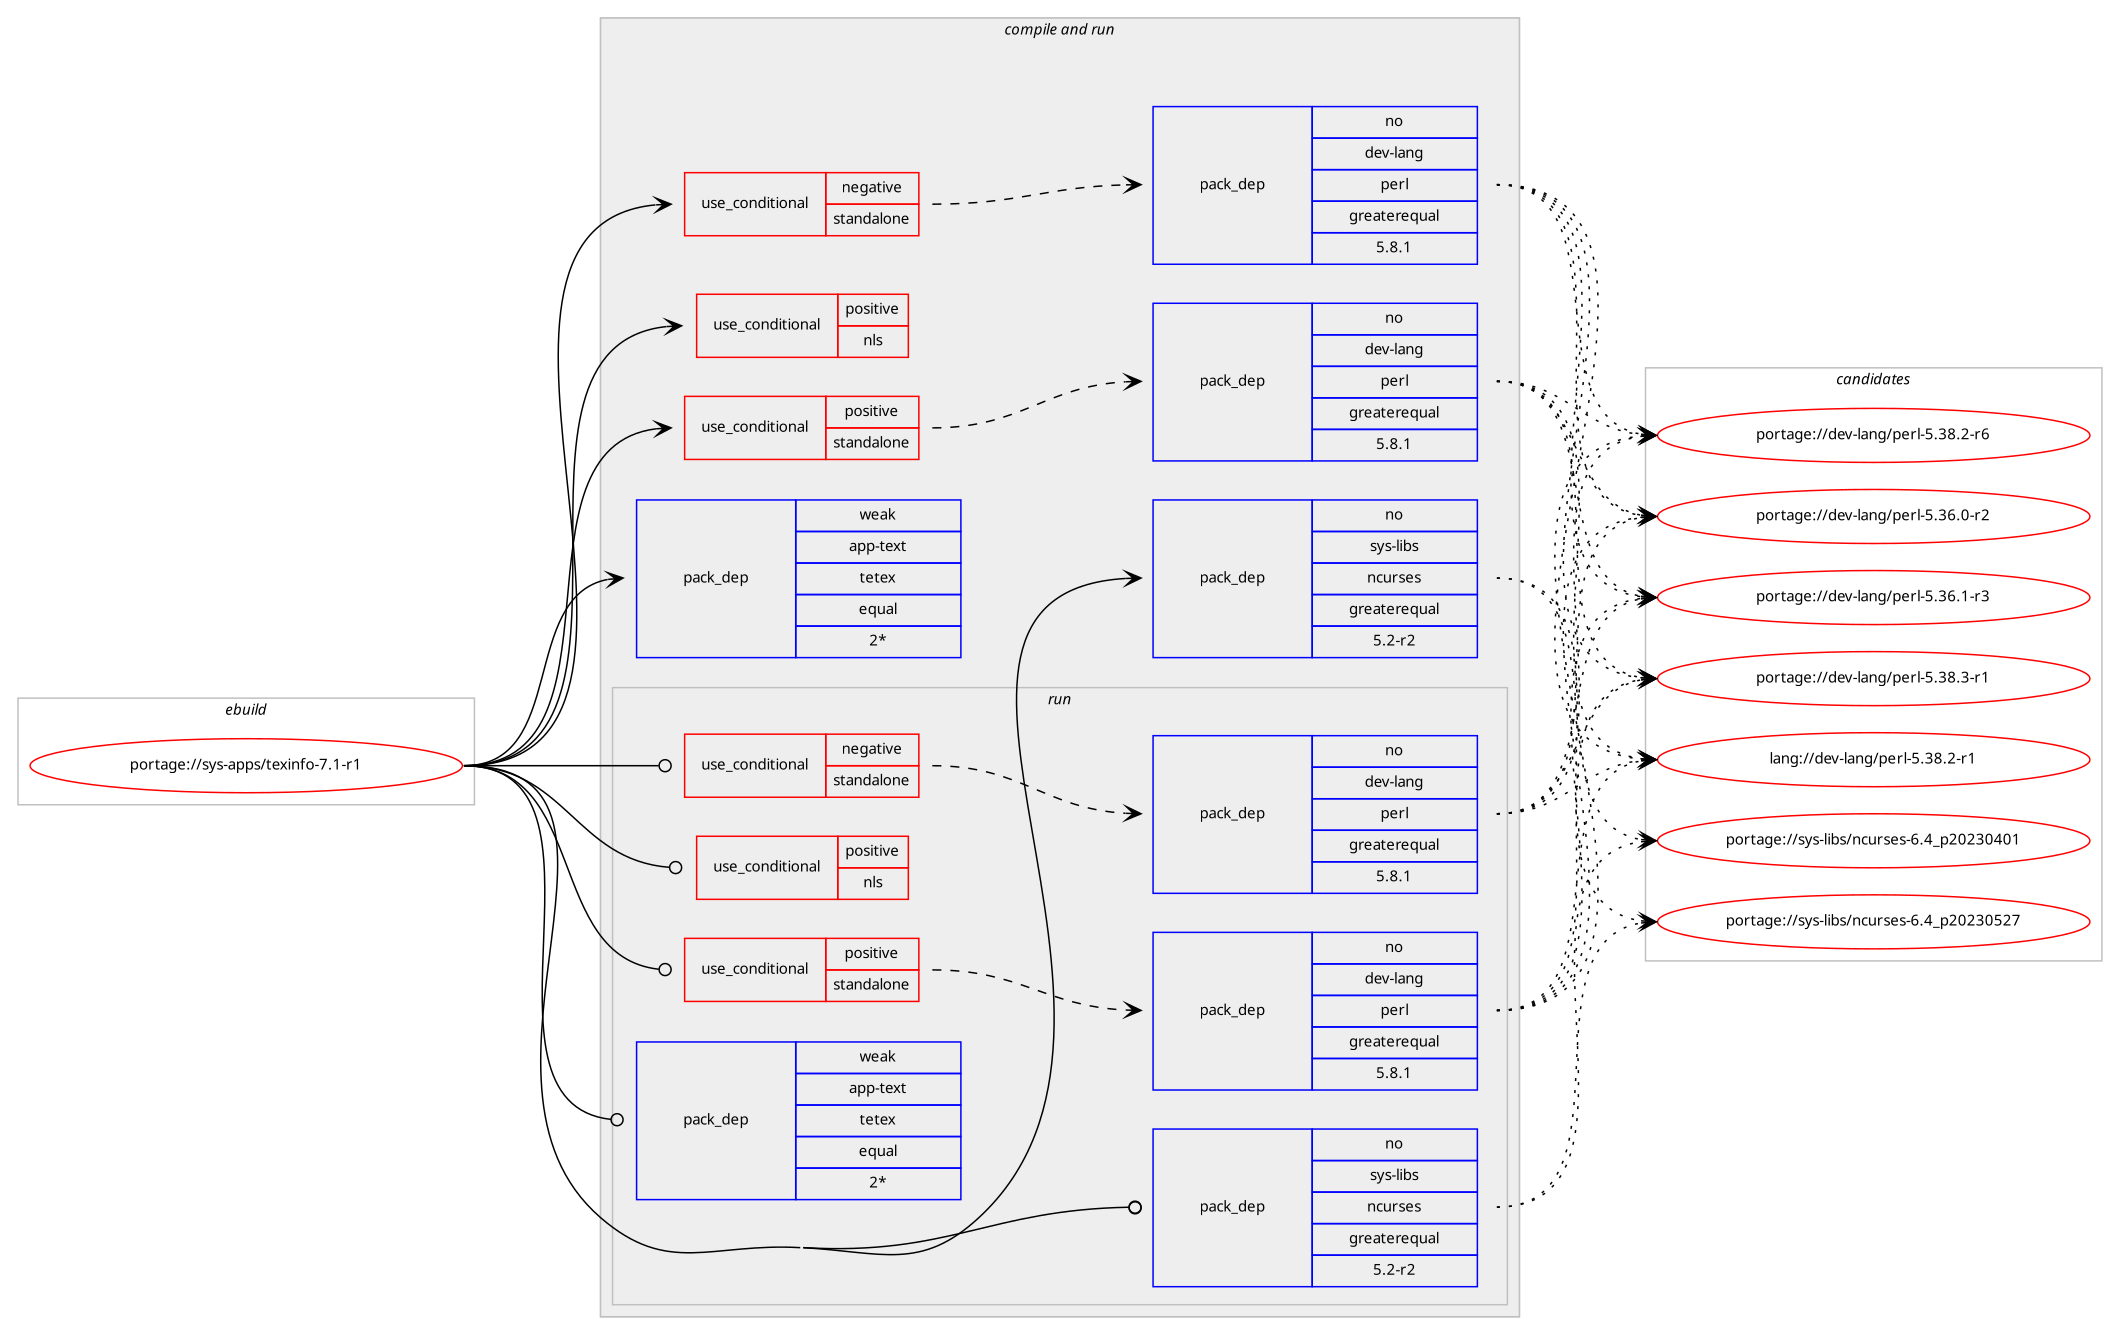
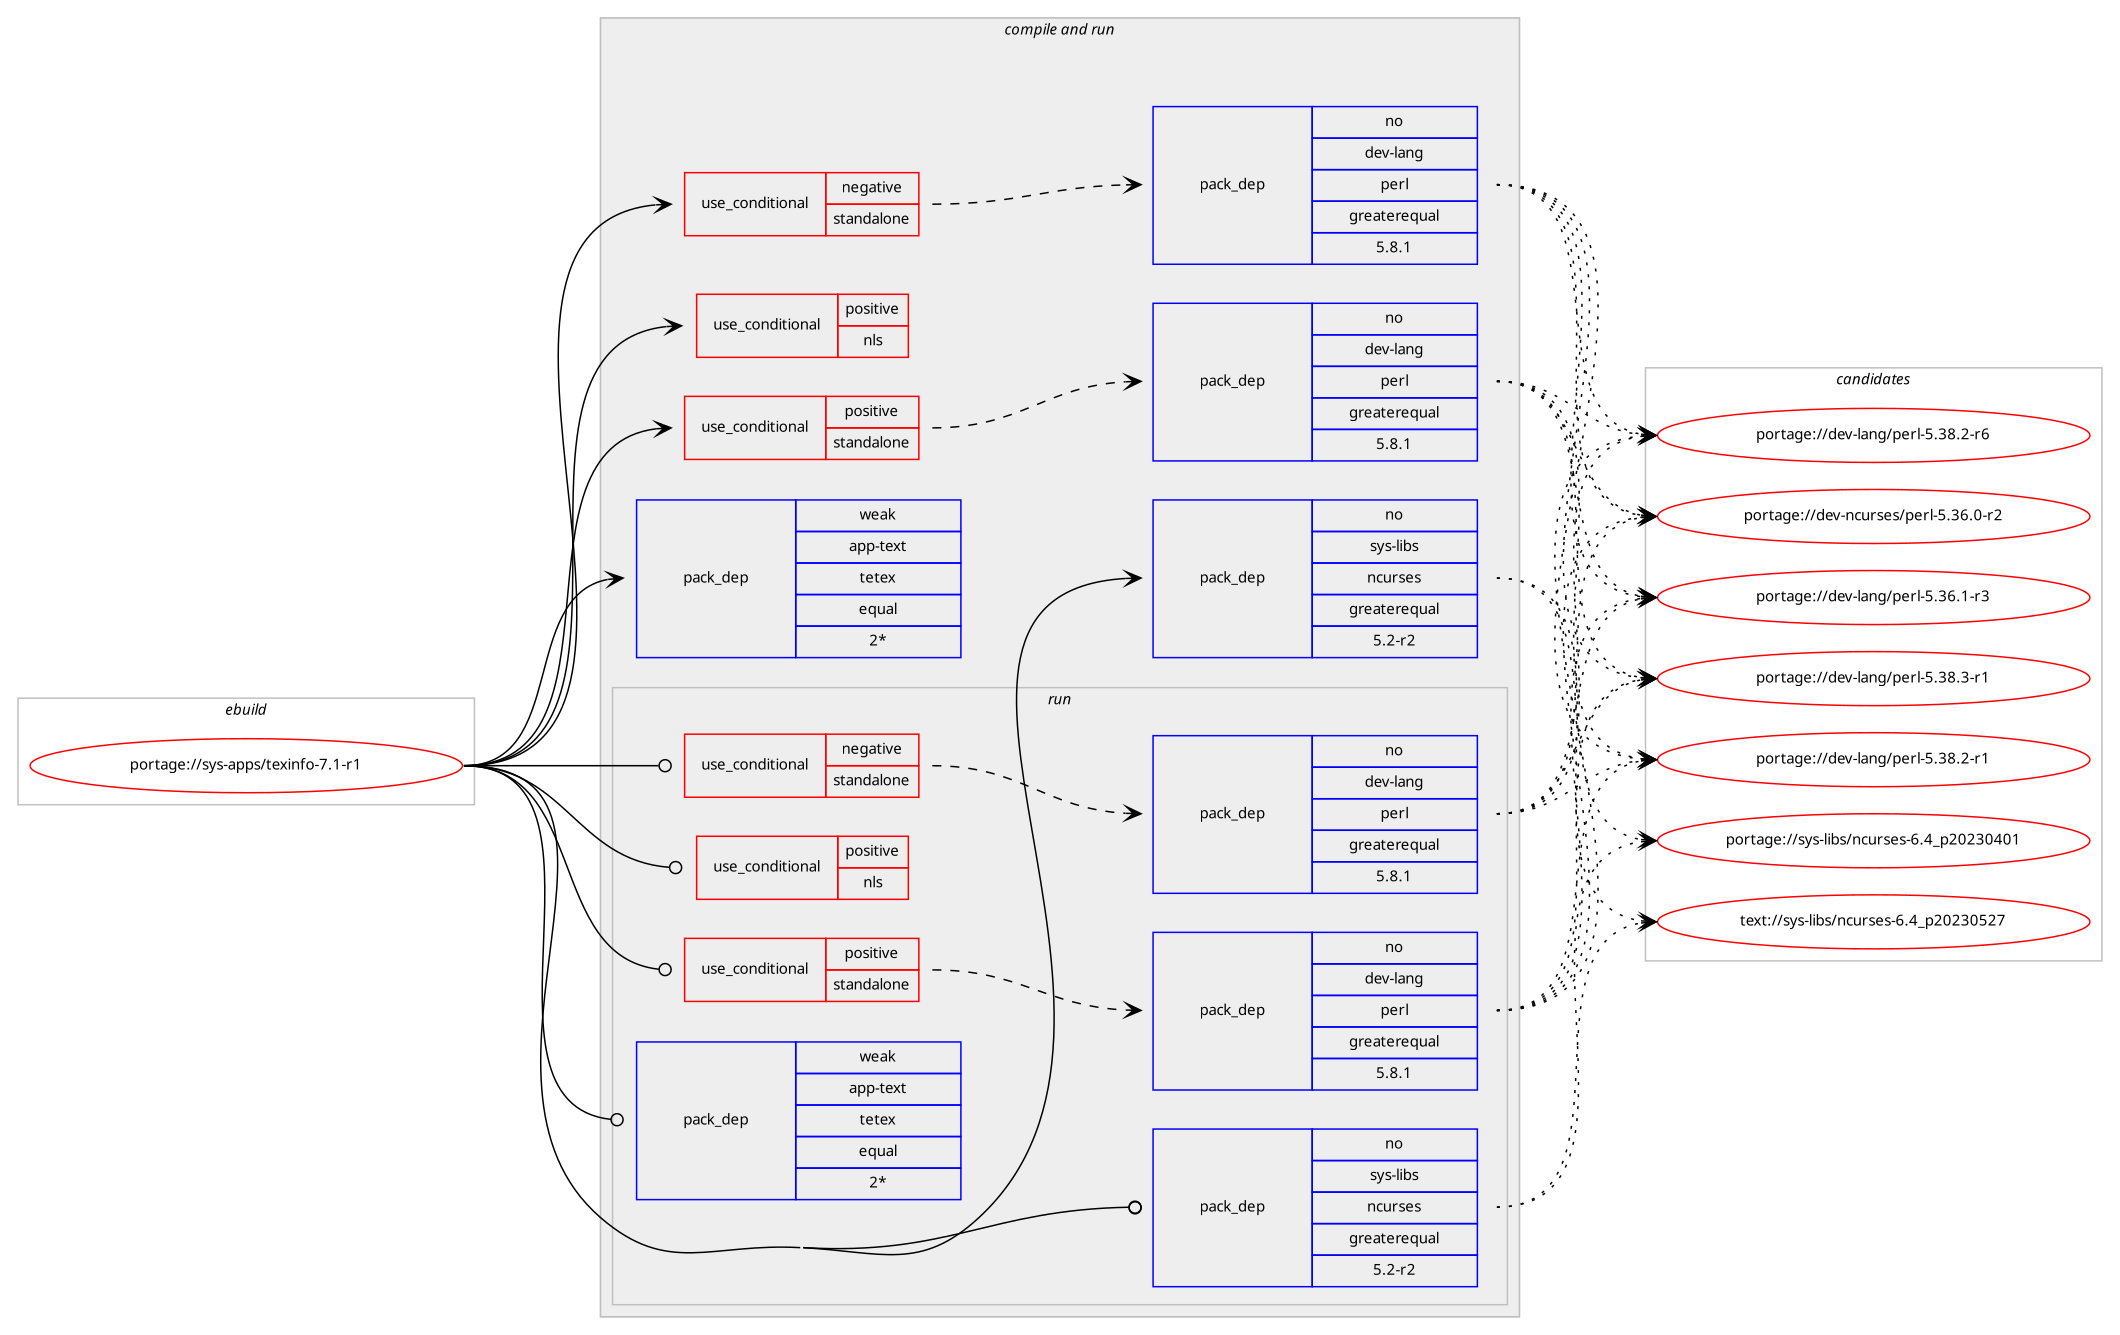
node "portage://dev-lang/perl-5.36.0-r2": label "portage://dev-lang/perl-5.36.0-r2" -> "portage://dev-ncurses/perl-5.36.0-r2"
node "lang://dev-lang/perl-5.38.2-r1": label "lang://dev-lang/perl-5.38.2-r1" -> "portage://dev-lang/perl-5.38.2-r1"
node "portage://sys-libs/ncurses-6.4_p20230527": label "portage://sys-libs/ncurses-6.4_p20230527" -> "text://sys-libs/ncurses-6.4_p20230527"
